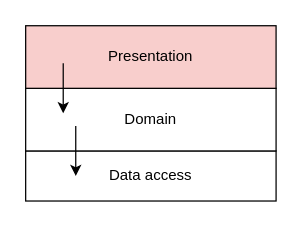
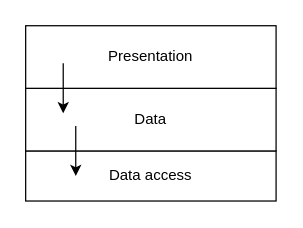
node "Presentation": fillcolor #f8cecc -> #ffffff
node "Domain": label "Domain" -> "Data"
